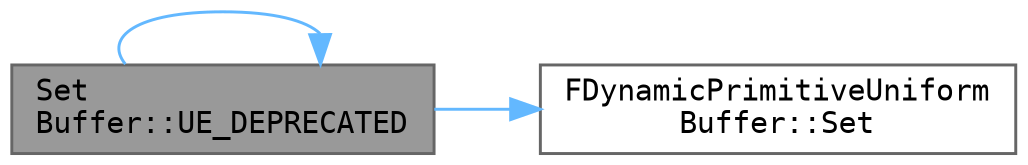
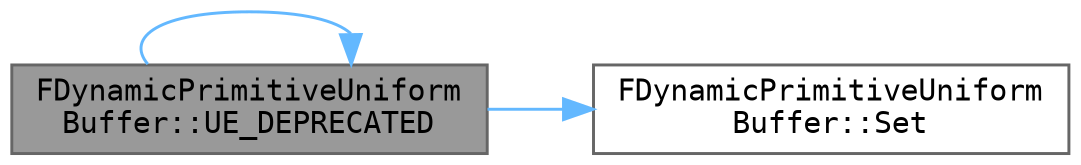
node "Set Buffer::UE_DEPRECATED": label "Set Buffer::UE_DEPRECATED" -> "FDynamicPrimitiveUniform Buffer::UE_DEPRECATED"
